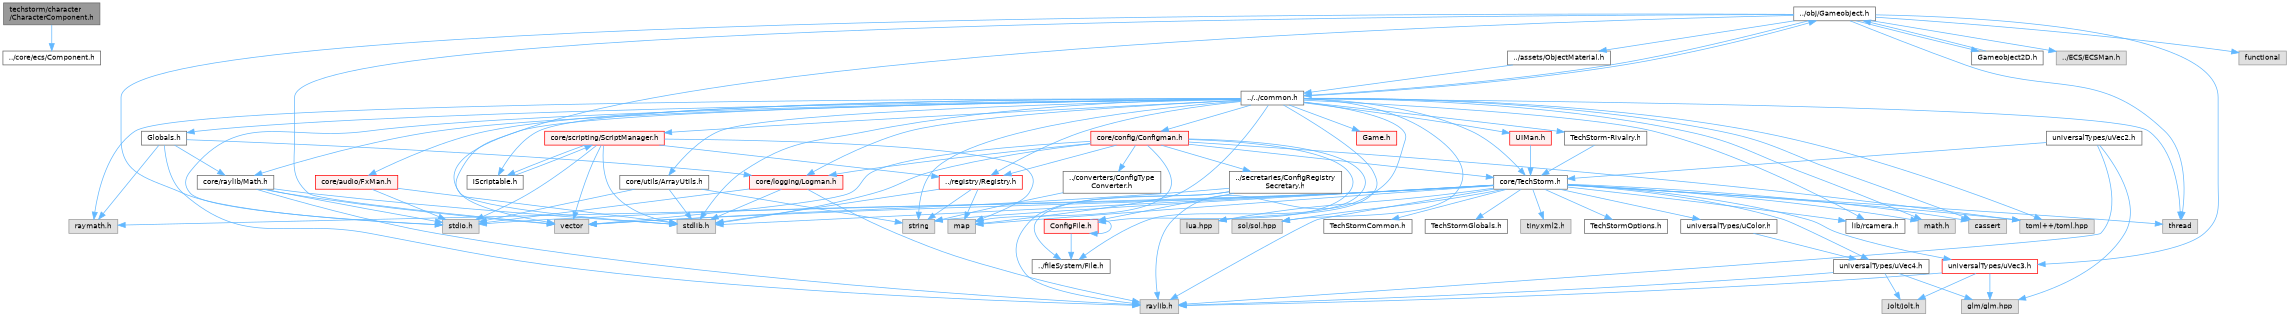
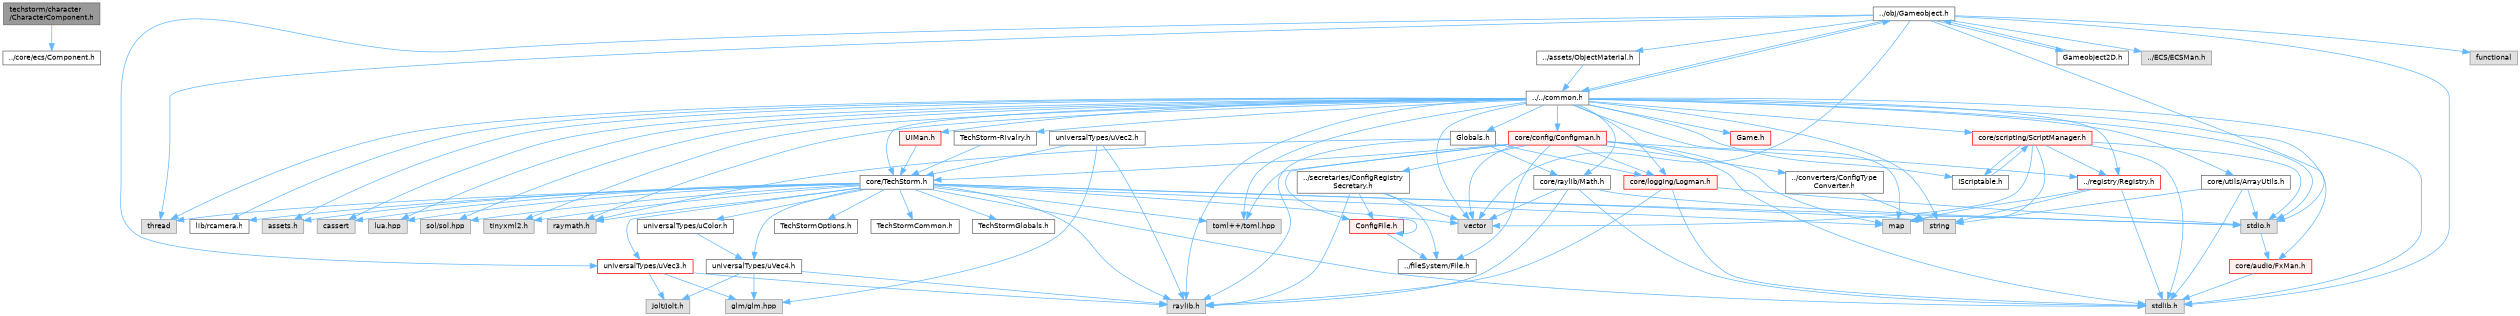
edge "../../common.h" -> "tinyxml2.h": added
edge "core/audio/FxMan.h" -> "stdio.h": reversed
node "math.h": label "math.h" -> "assets.h"
